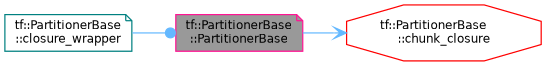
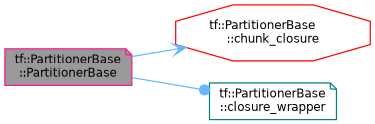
edge "tf::PartitionerBase ::closure_wrapper" -> "tf::PartitionerBase ::PartitionerBase": reversed
